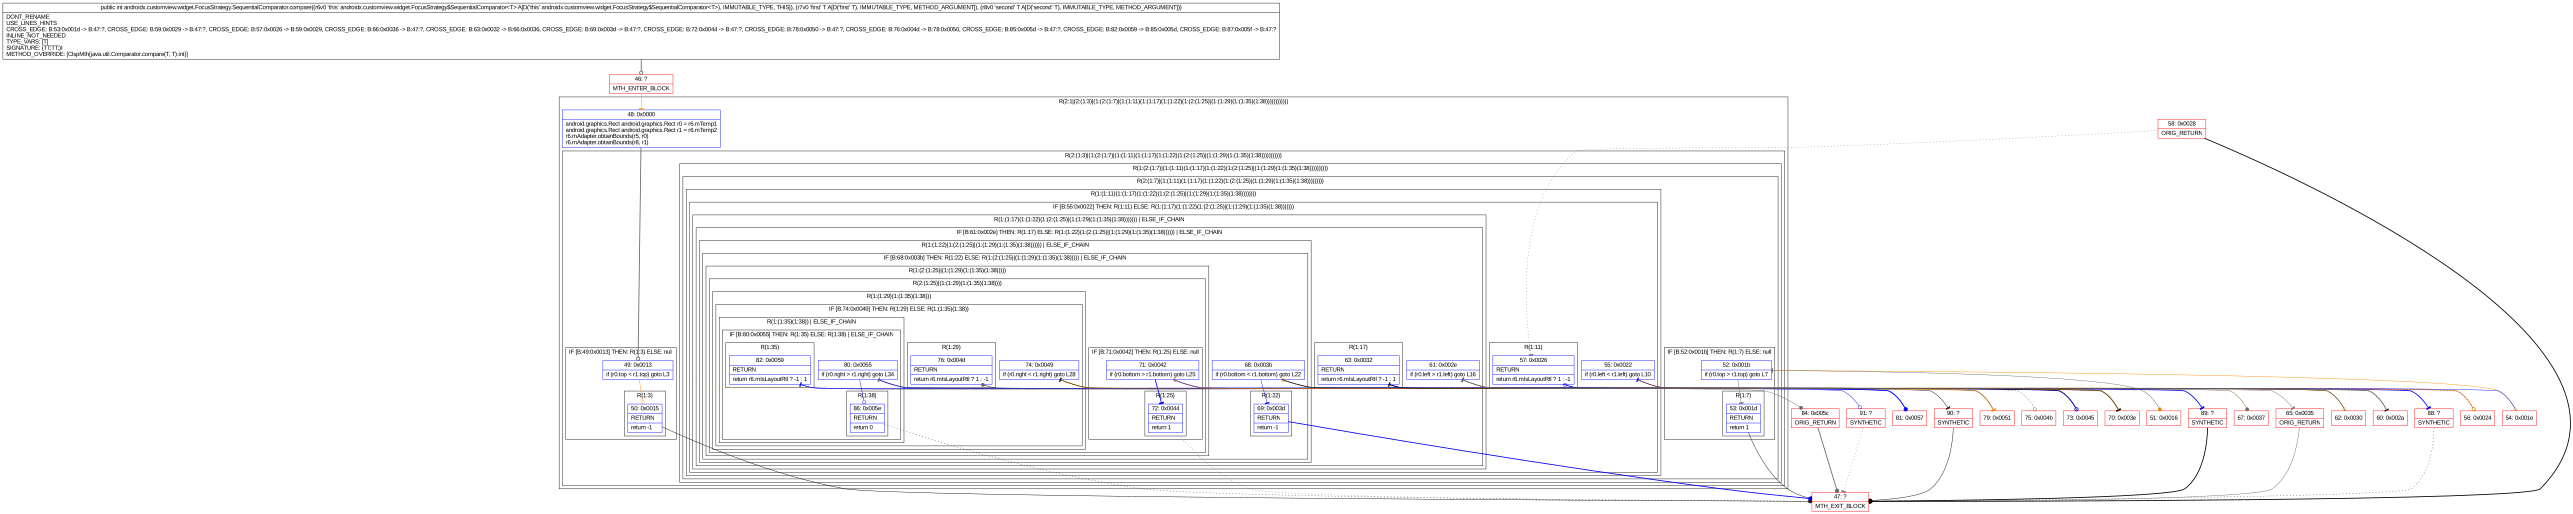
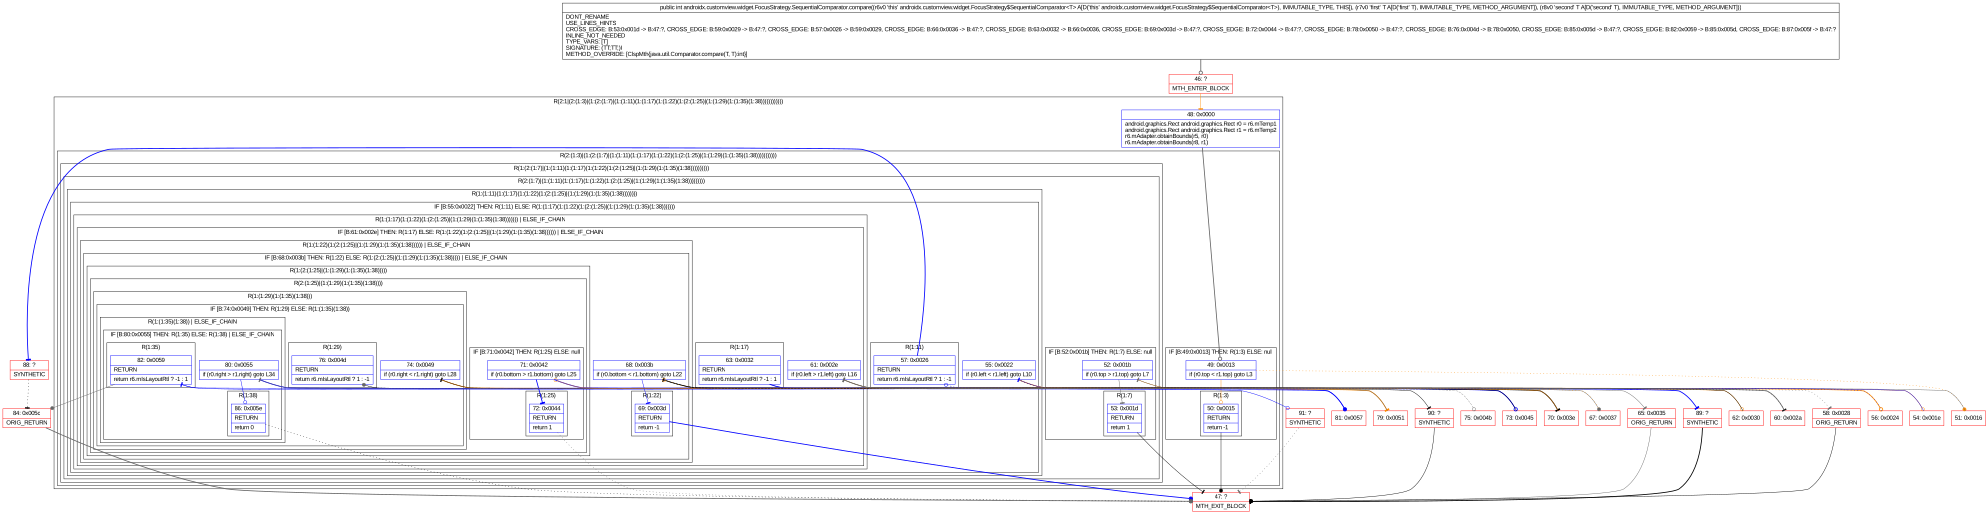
edge "58: 0x0028" -> "57: 0x0026": reversed
edge "62: 0x0030" -> "63: 0x0032": now "62: 0x0030" -> "68: 0x003b"
edge "58: 0x0028" -> "47: ?": style bold -> solid
edge "88: ?" -> "47: ?": now "88: ?" -> "84: 0x005c"
